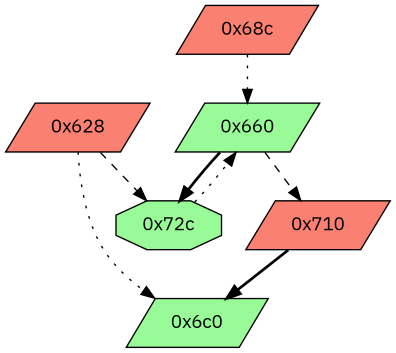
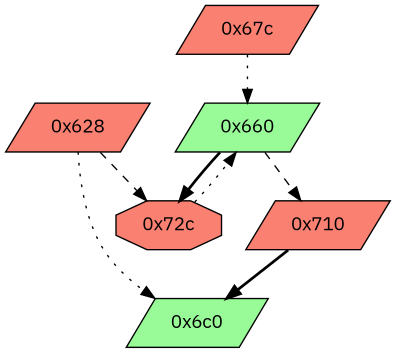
node "0x68c": label "0x68c" -> "0x67c"
node "0x72c": fillcolor palegreen -> salmon
